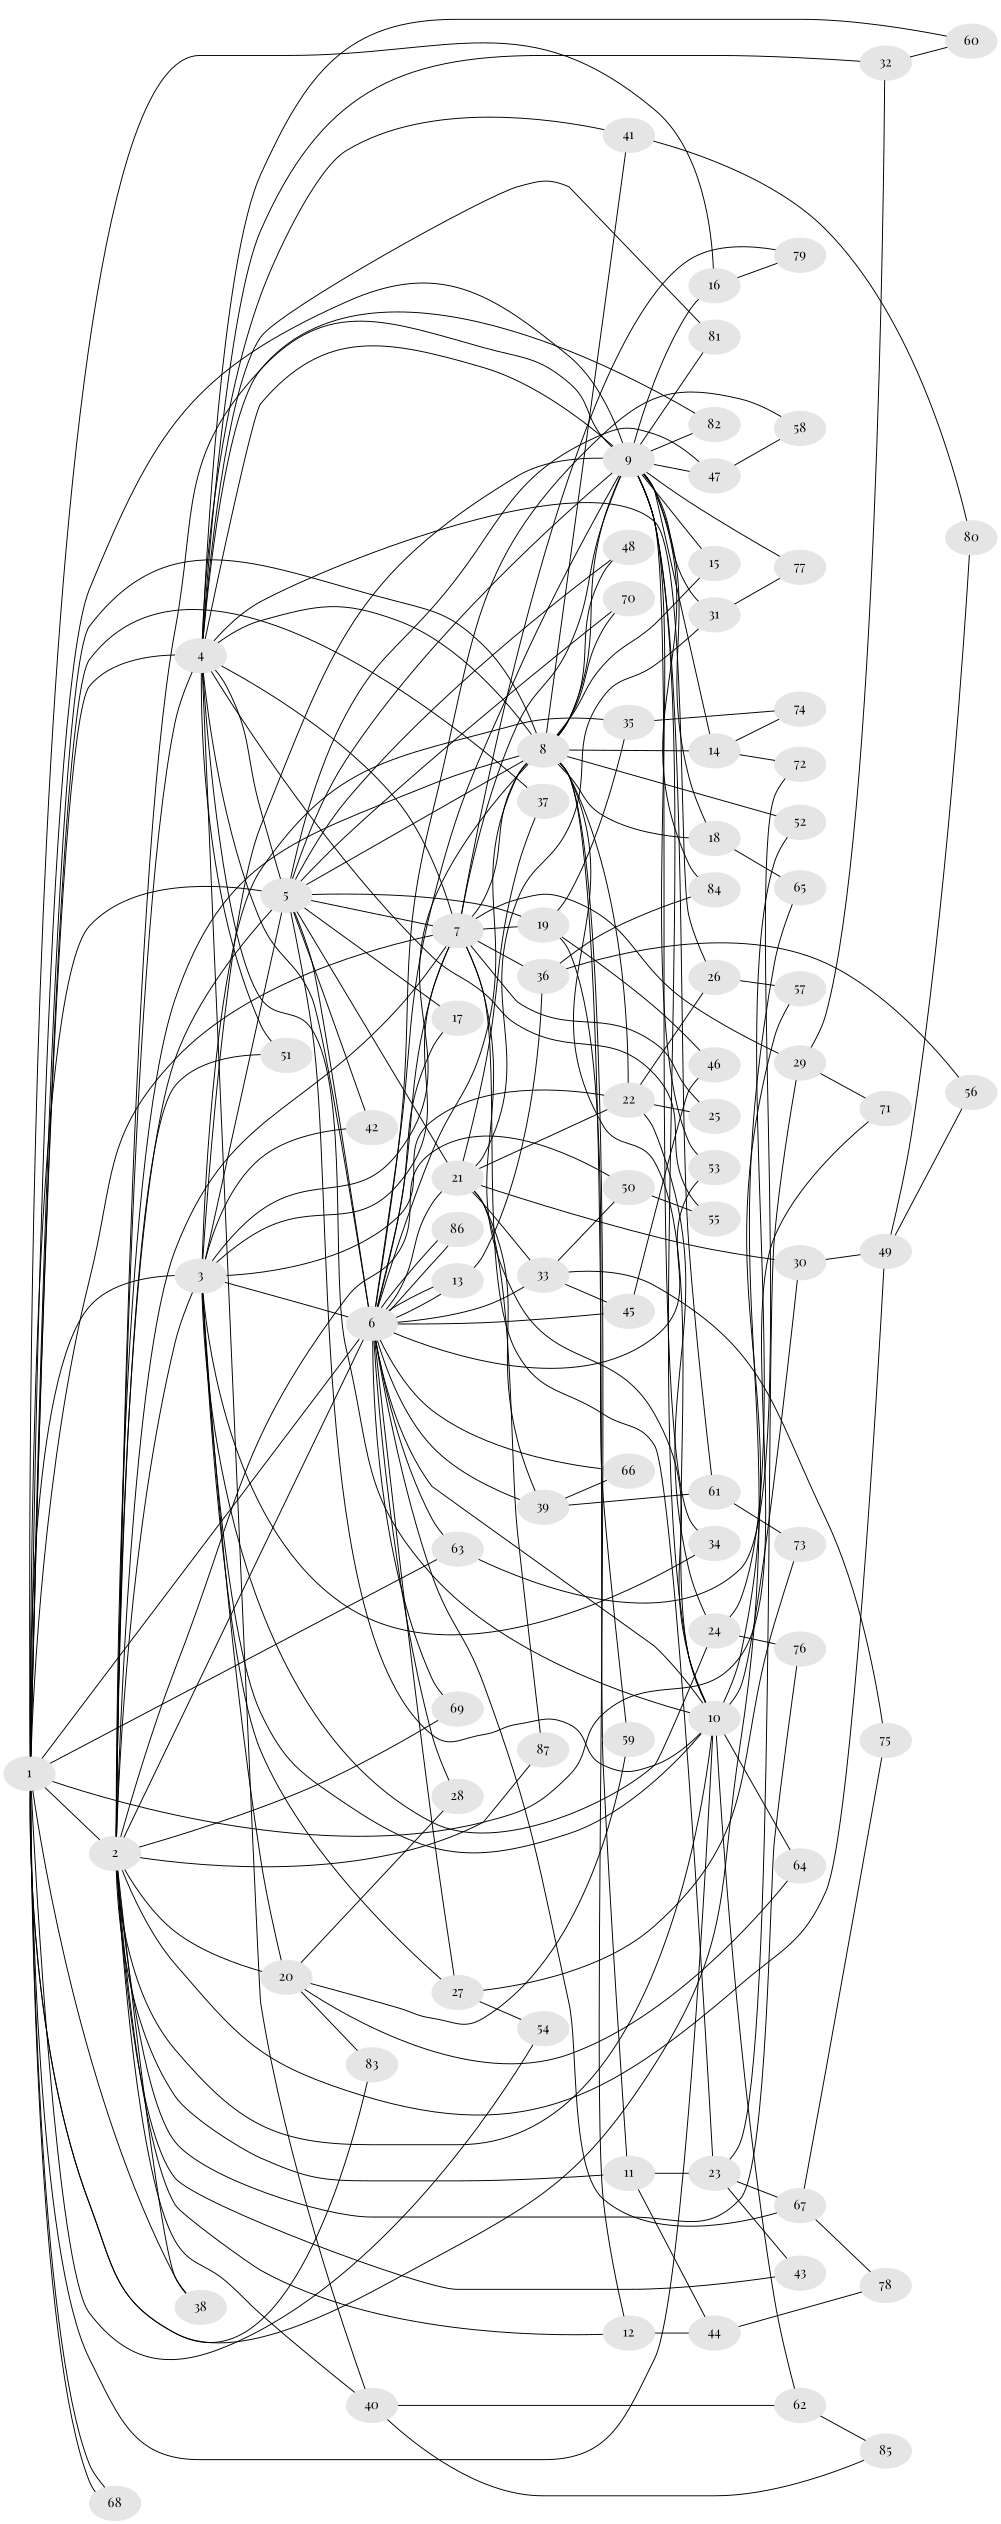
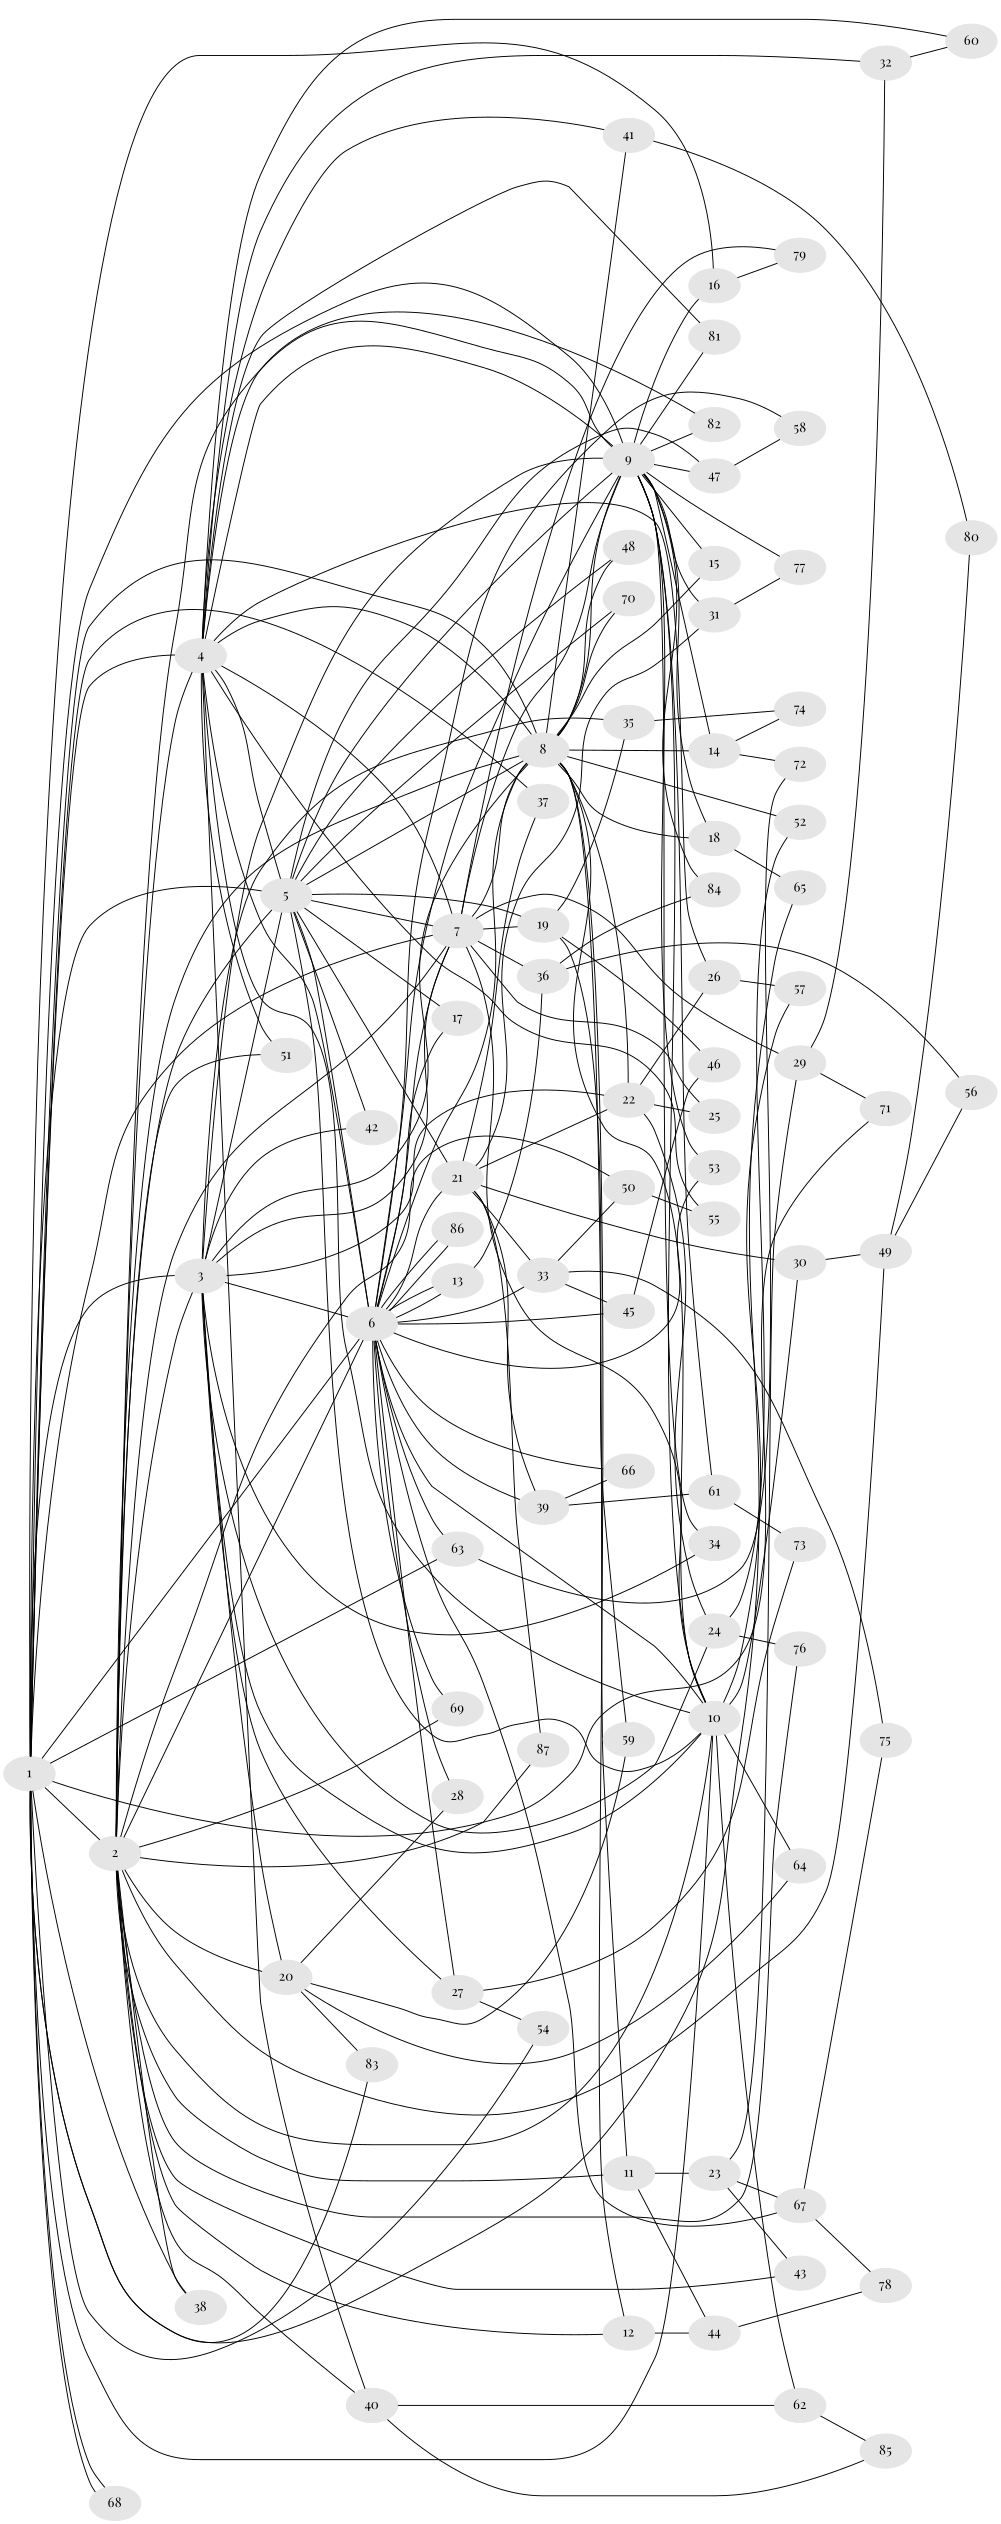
edge "7" -- "23": removed
